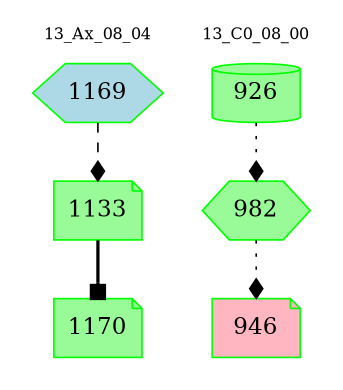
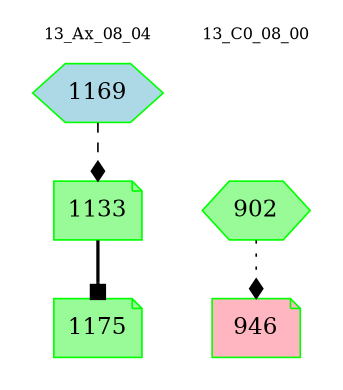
node "926": removed
node "982": label "982" -> "902"
node "1170": label "1170" -> "1175"
